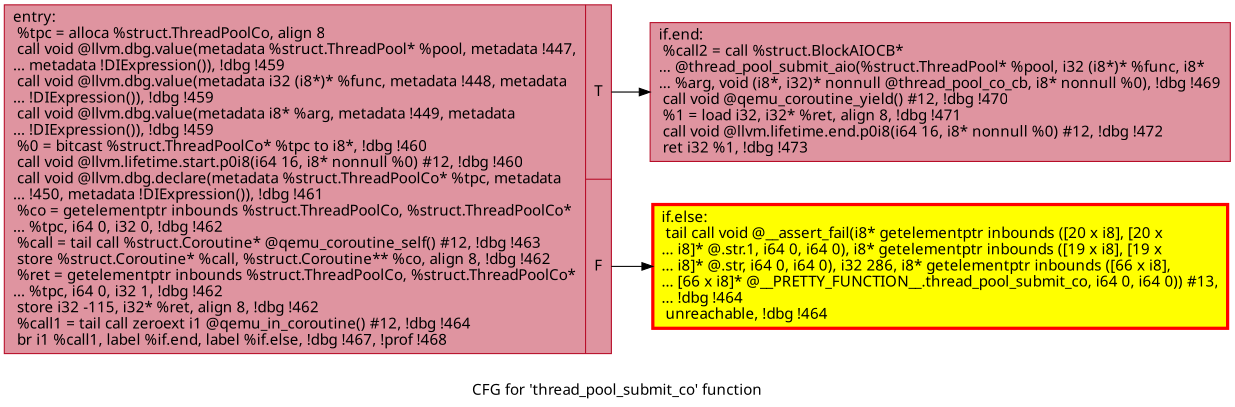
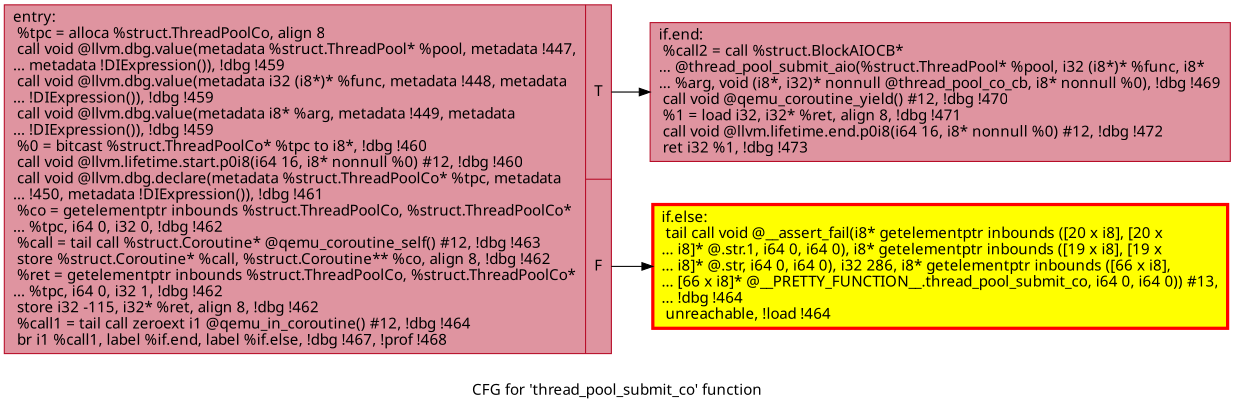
node "if.else:": text "unreachable, !dbg !464" -> "unreachable, !load !464"
